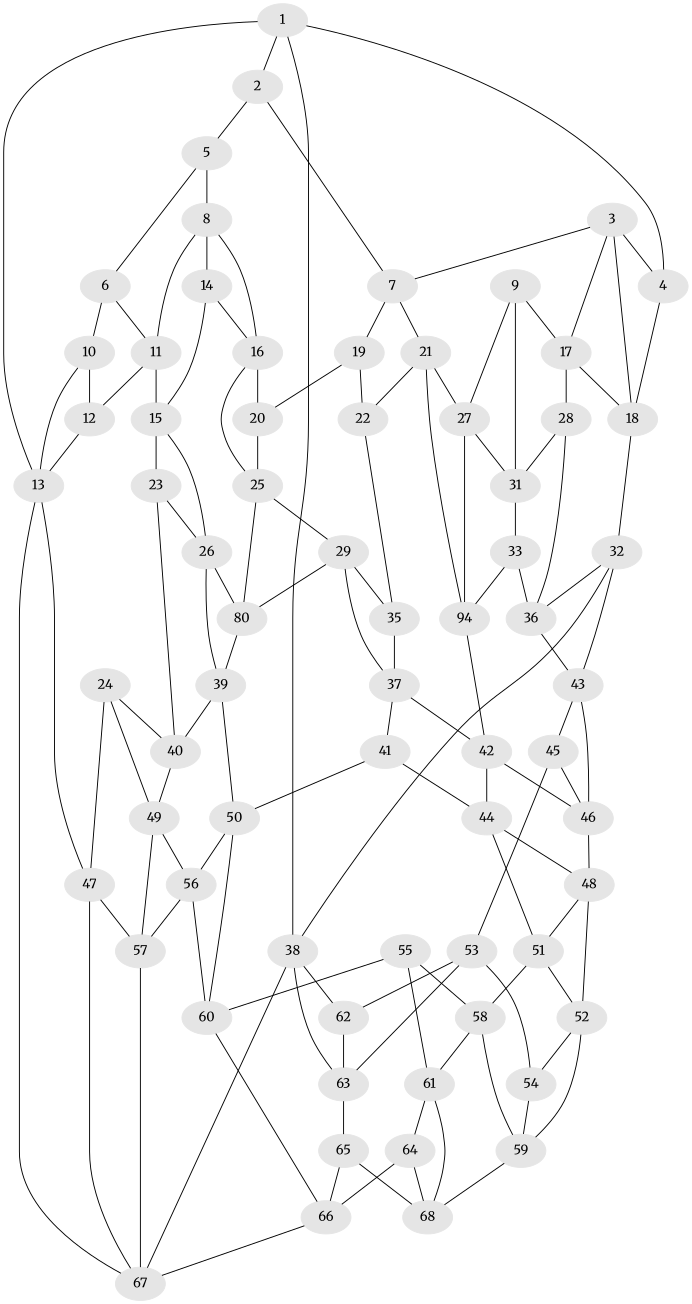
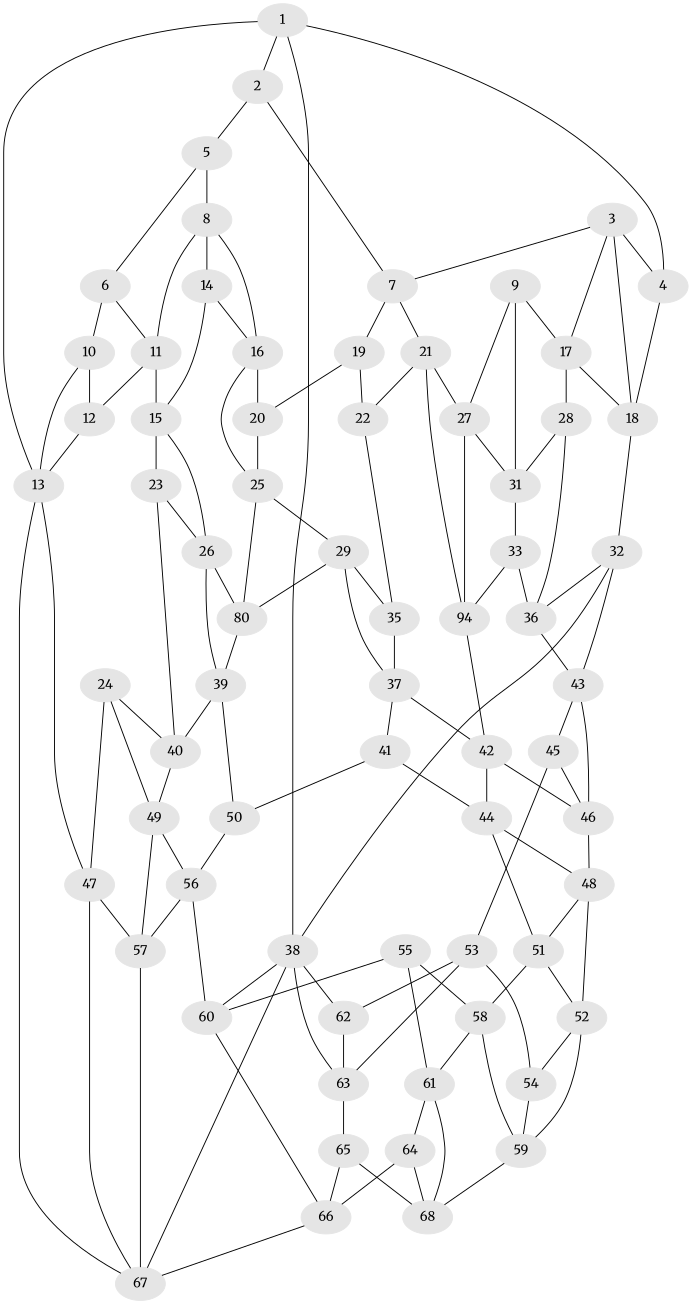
edge "50" -- "60": now "38" -- "60"
